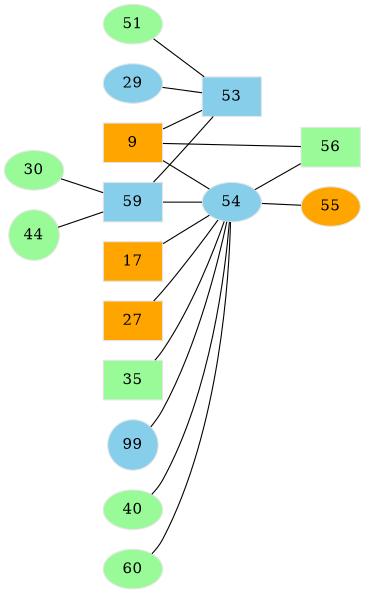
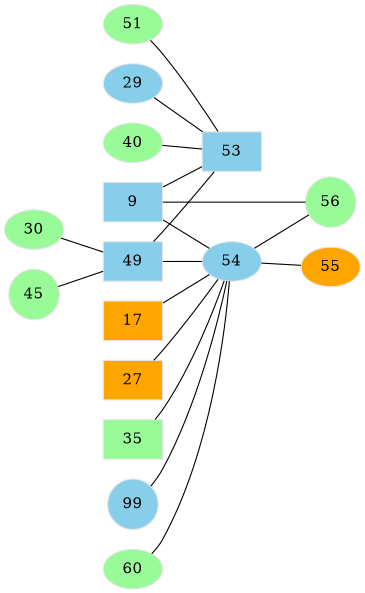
node "9": fillcolor orange -> skyblue
node "56": shape box -> circle
node "59": label "59" -> "49"
node "44": label "44" -> "45"
edge "54" -- "40": now "53" -- "40"
